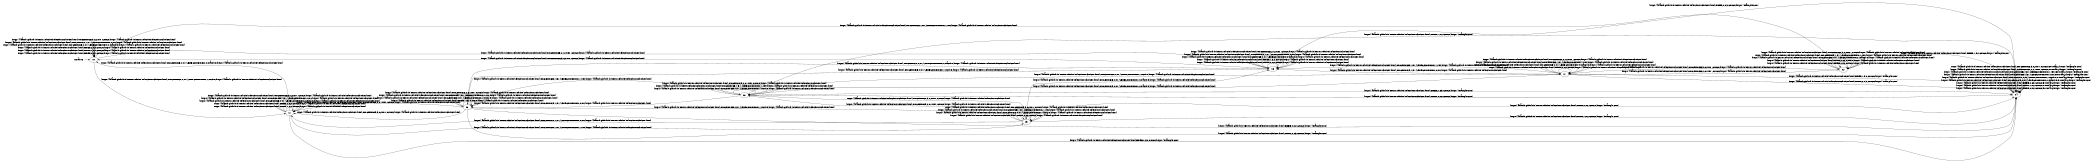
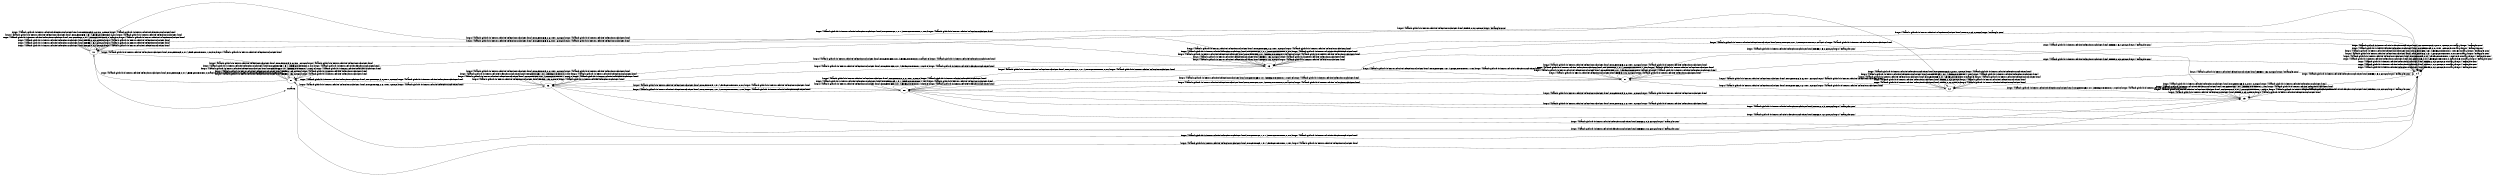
edge "__start6" -> "s0": reversed
edge "s7" -> "s3": now "s8" -> "s3"
edge "s6" -> "s5": now "s2" -> "s5"
